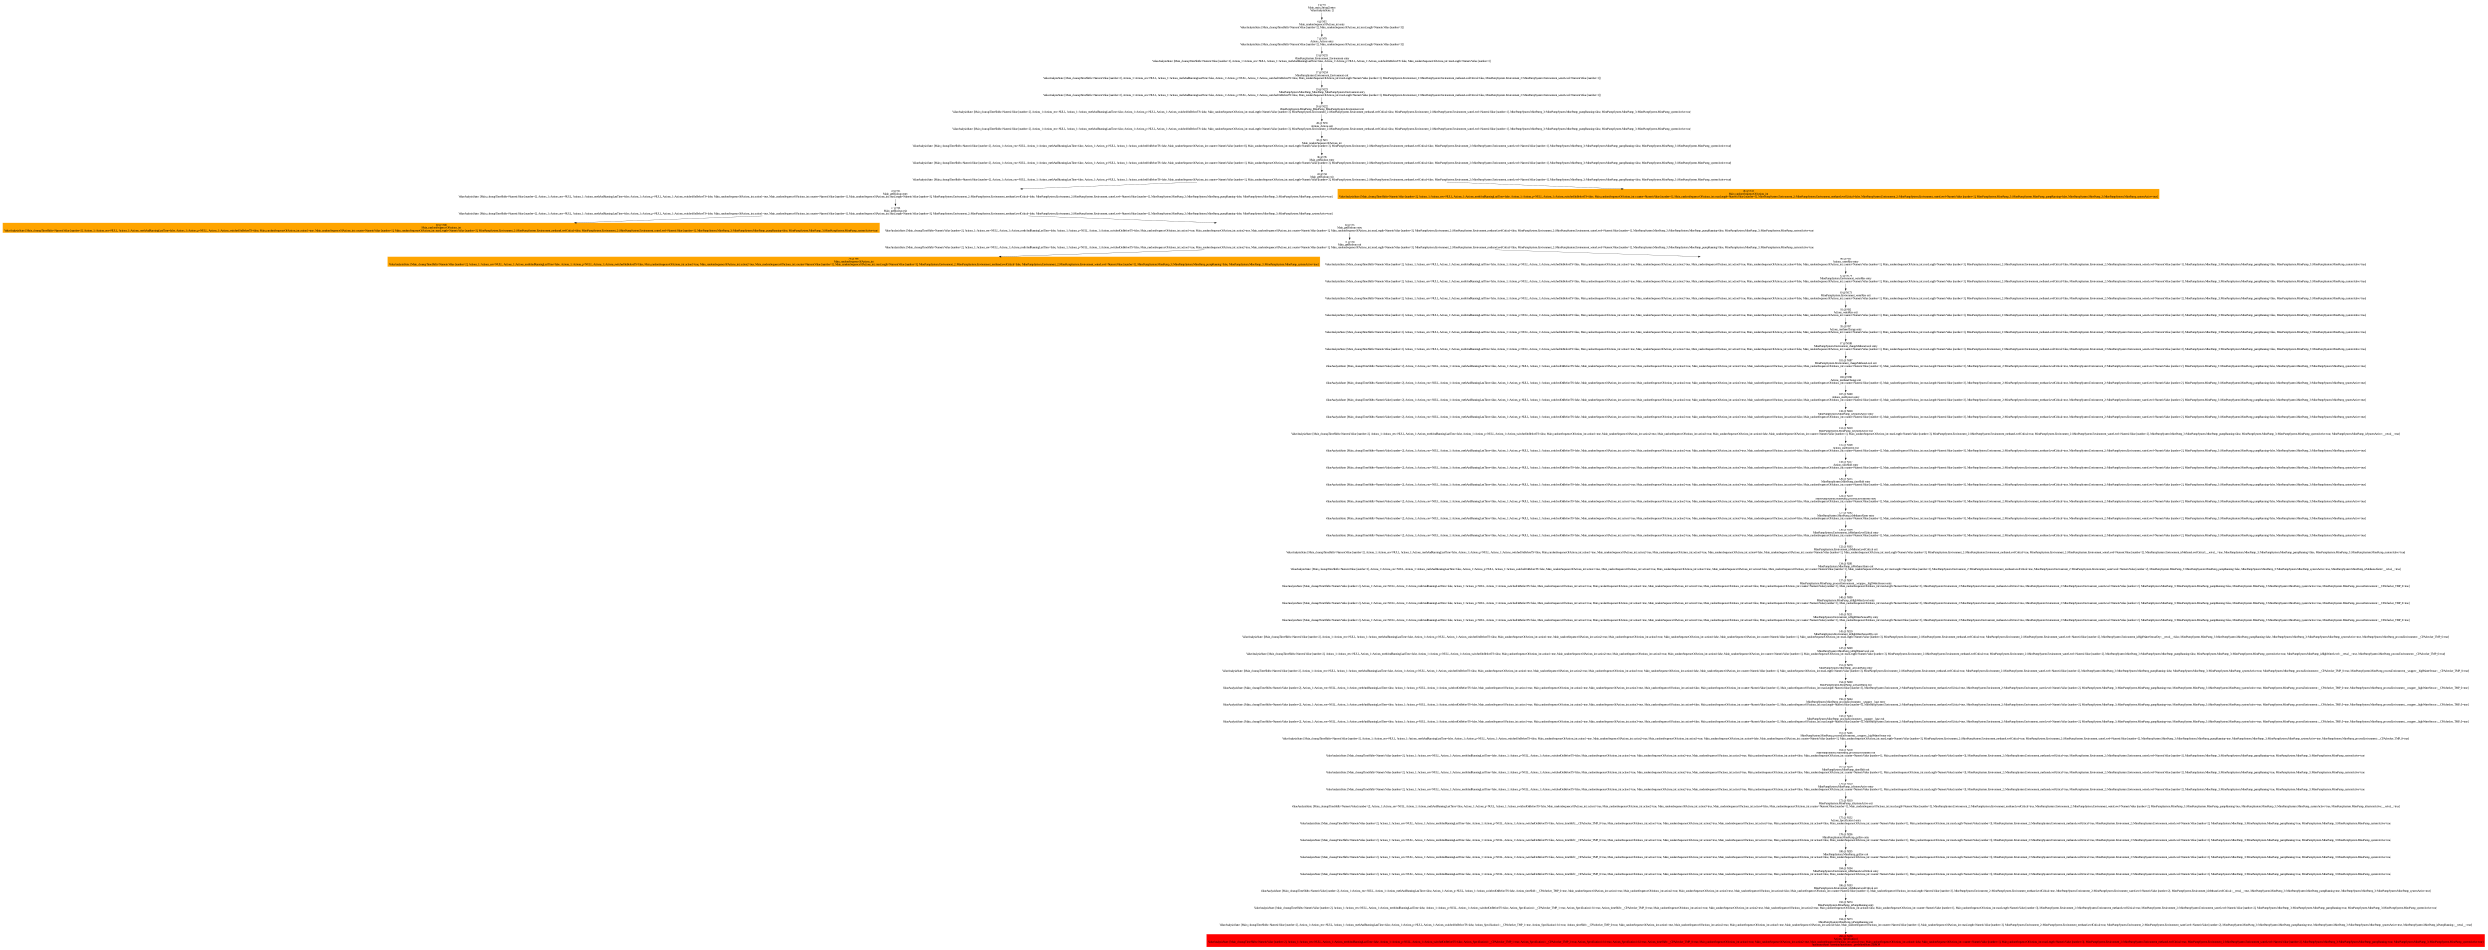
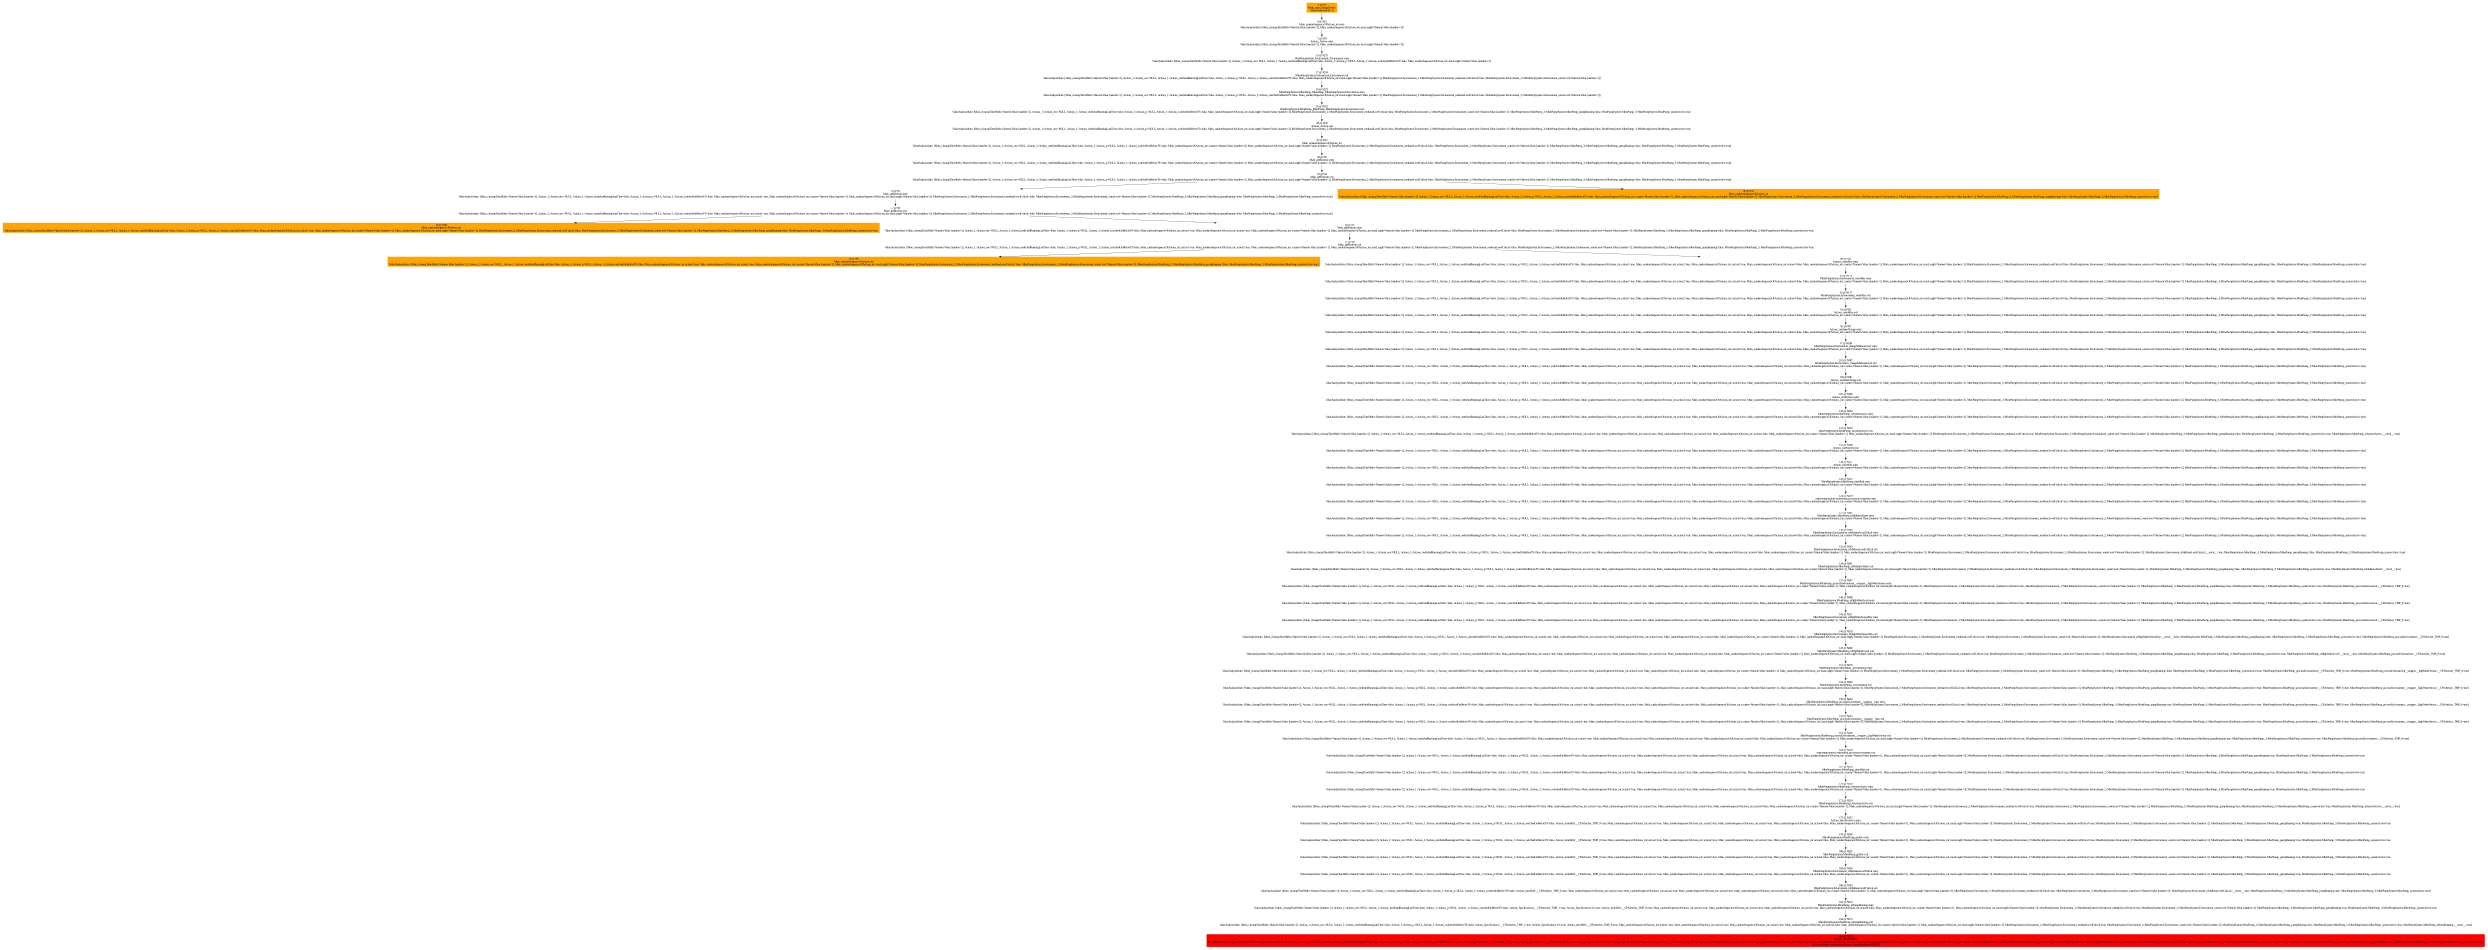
node "0 @ N1 Main_main_String[] entry ValueAnalysisState: []": fillcolor white -> orange
